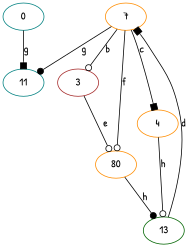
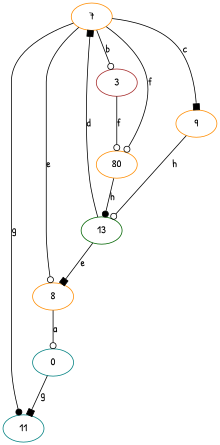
edge "3" -> "80": label "e" -> "f"
node "4": label "4" -> "9"
node "8": added
